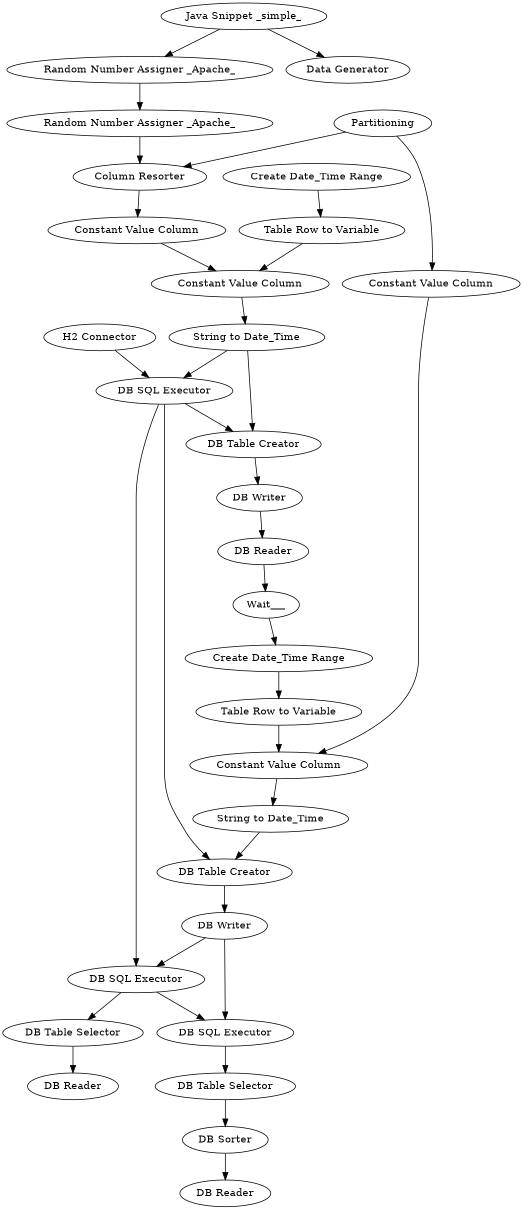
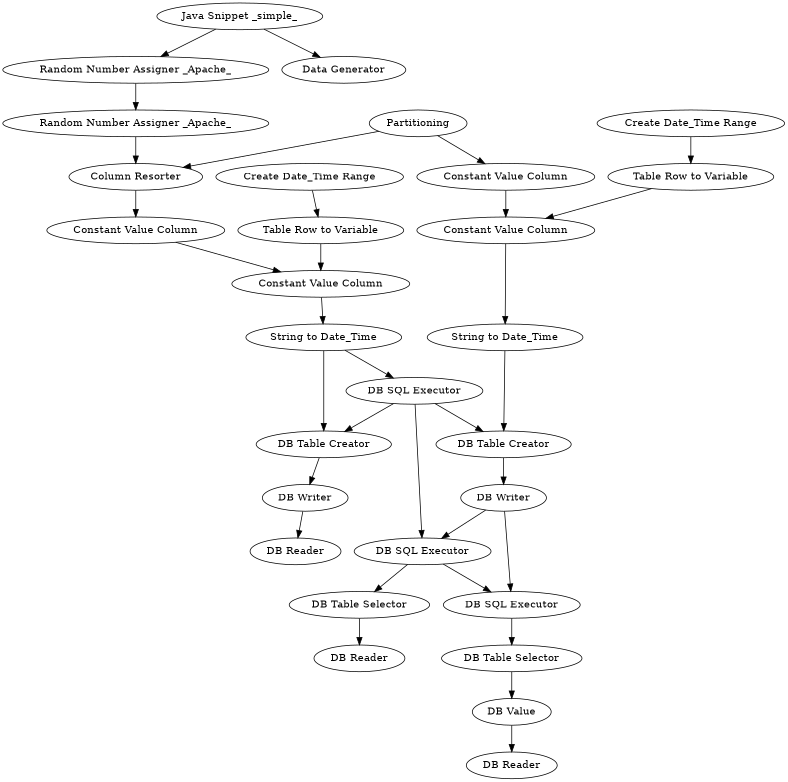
node "H2 Connector": removed
node "Wait___": removed
node "DB Sorter": label "DB Sorter" -> "DB Value"
